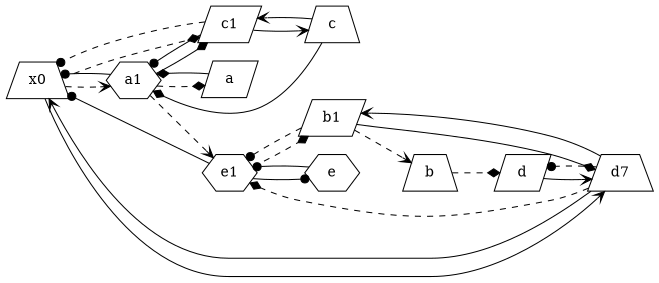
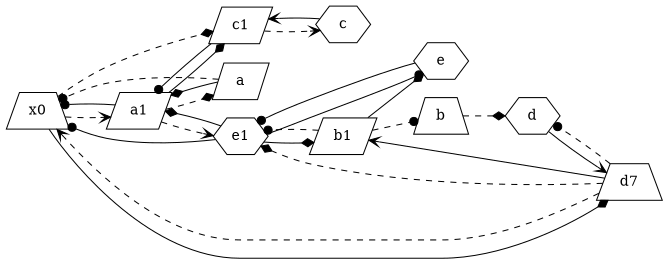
node "c": shape trapezium -> hexagon
edge "c1" -> "c": style solid -> dashed
edge "c1" -> "x0": now "a" -> "x0"
node "a1": shape hexagon -> parallelogram
edge "c" -> "a1": now "e1" -> "a1"
edge "b1" -> "d7": now "b1" -> "e"
edge "b1" -> "b": arrowhead vee -> dot
edge "e1" -> "b1": style dashed -> solid
node "d": shape parallelogram -> hexagon
edge "d7" -> "x0": style solid -> dashed
edge "x0" -> "d7": arrowhead vee -> diamond
